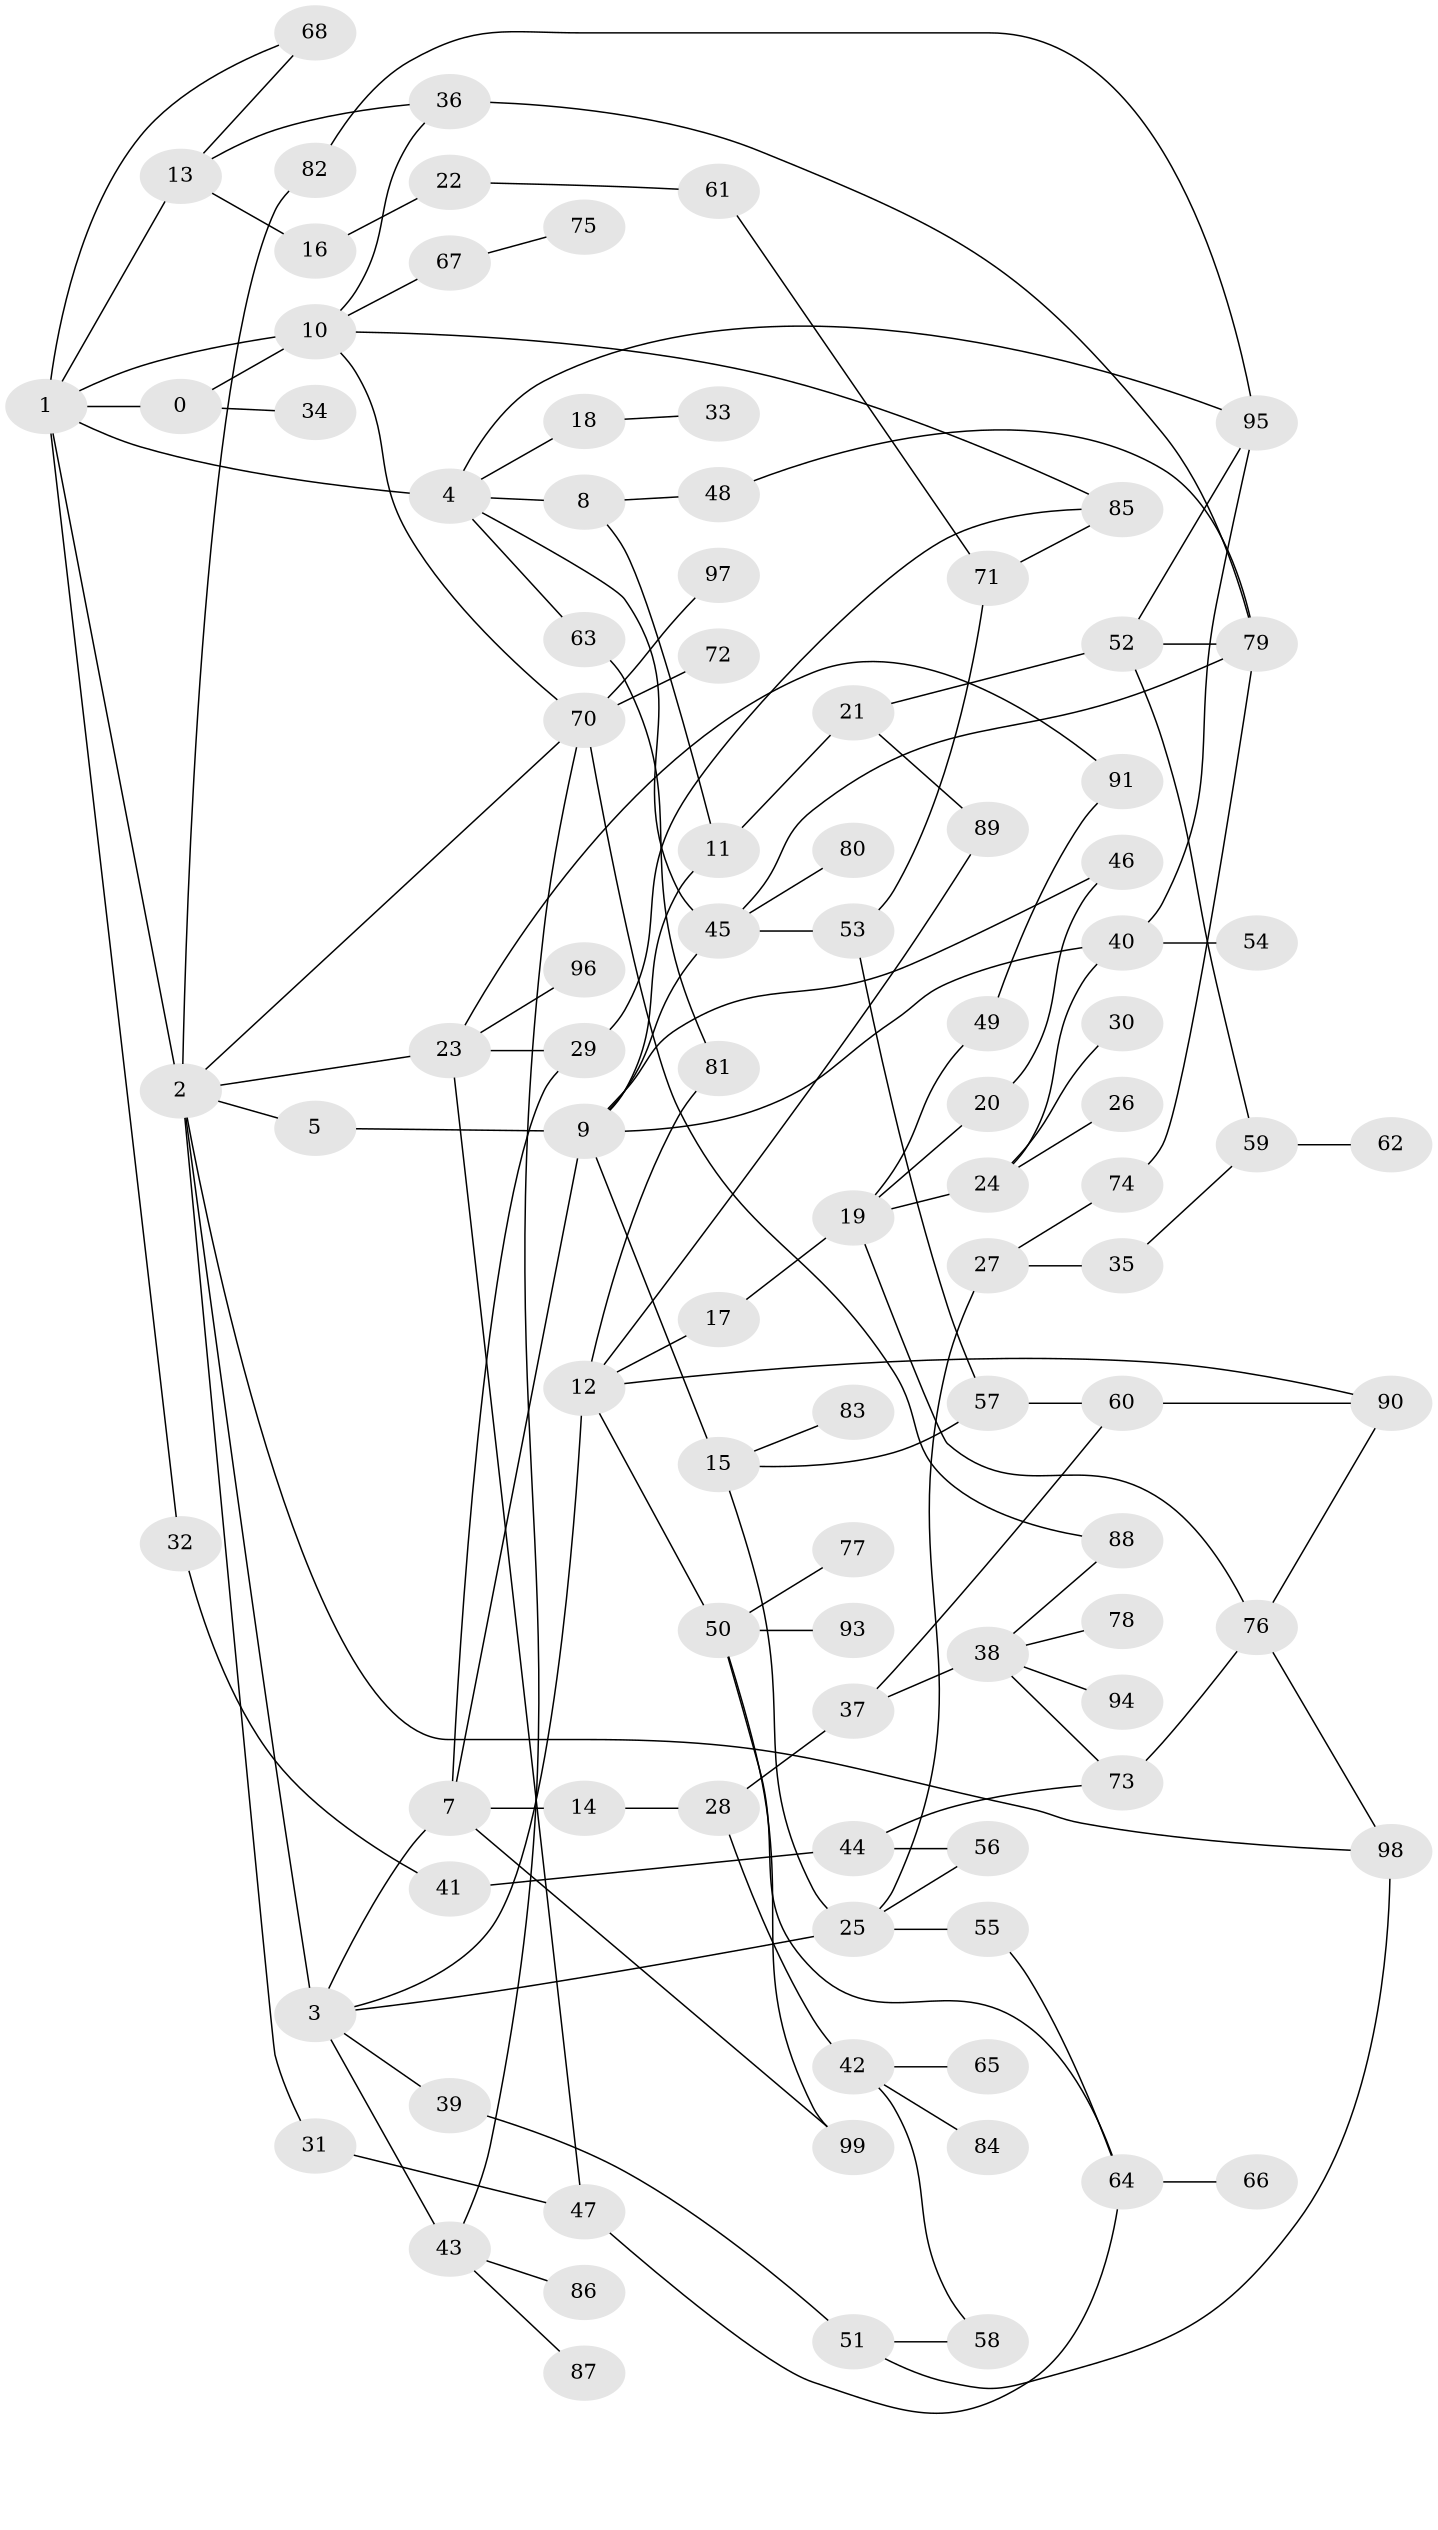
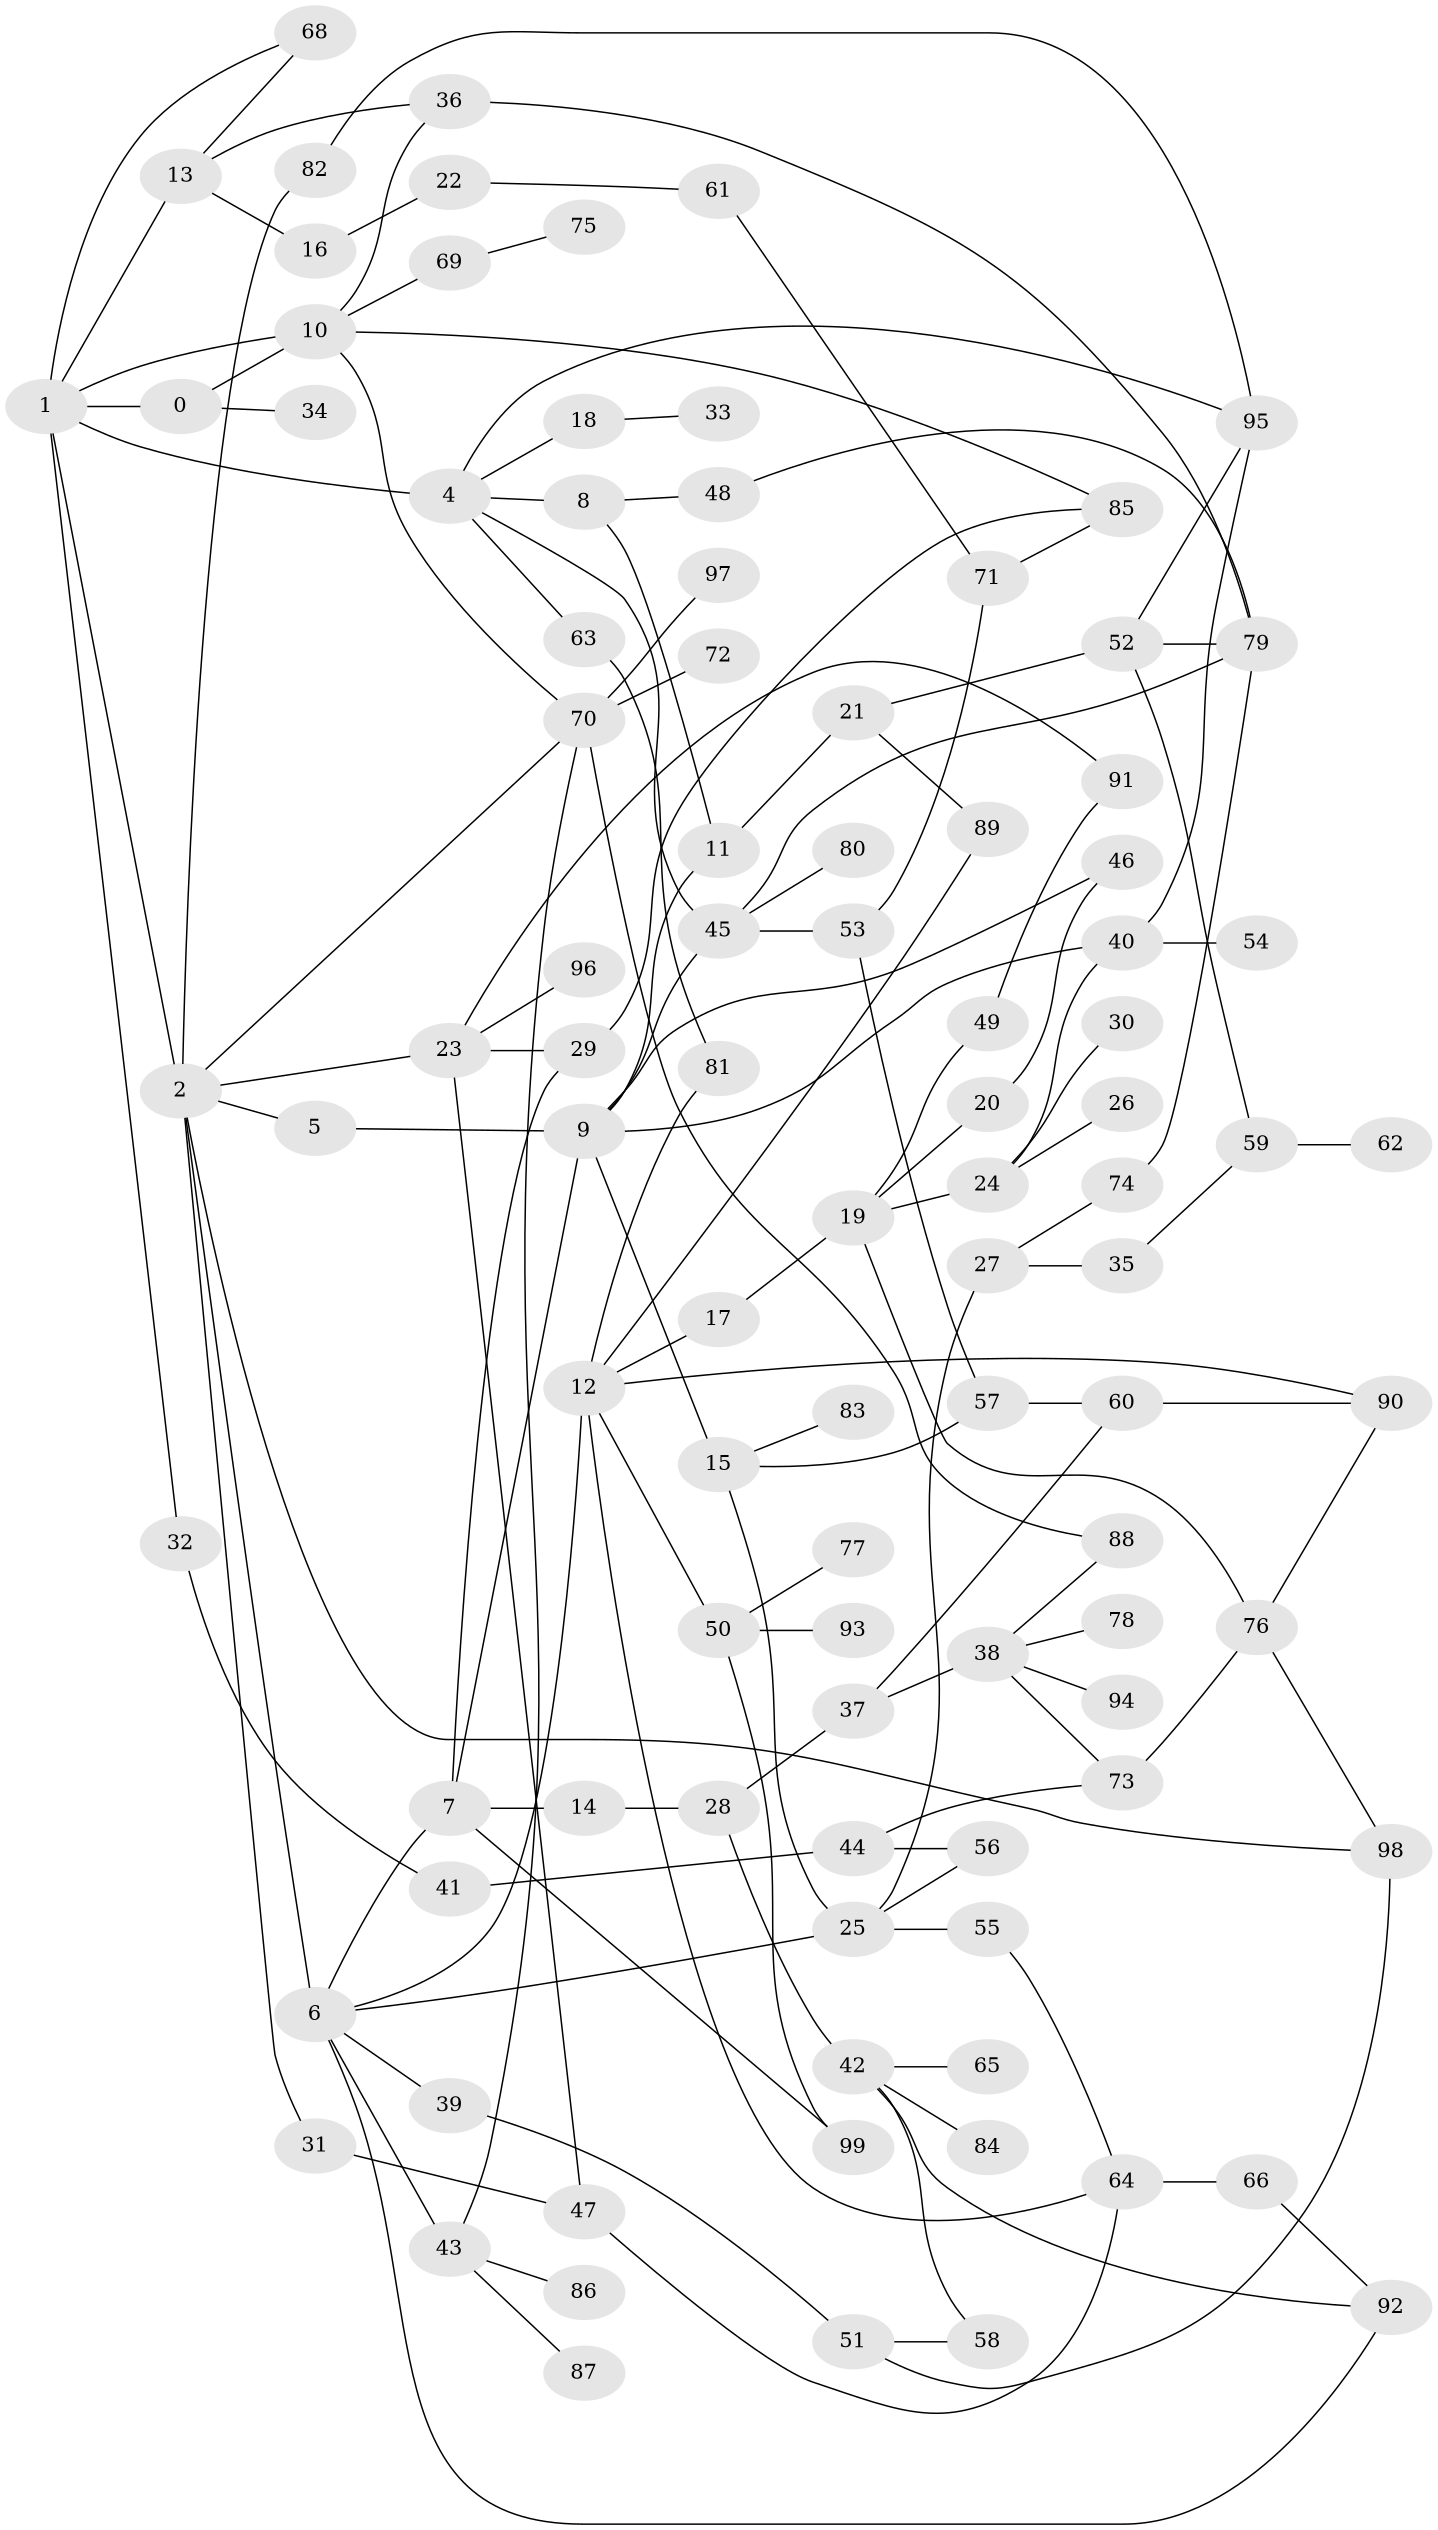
node "67": label "67" -> "69"
edge "50" -- "64": now "12" -- "64"
node "3": label "3" -> "6"
node "92": added
